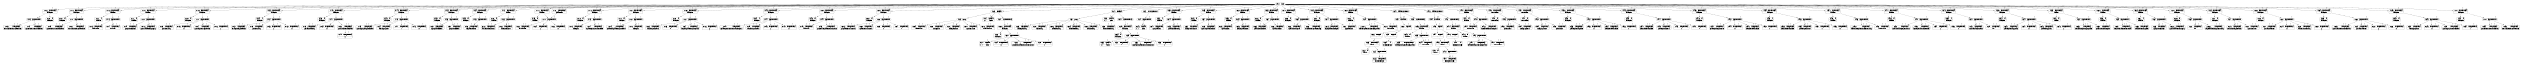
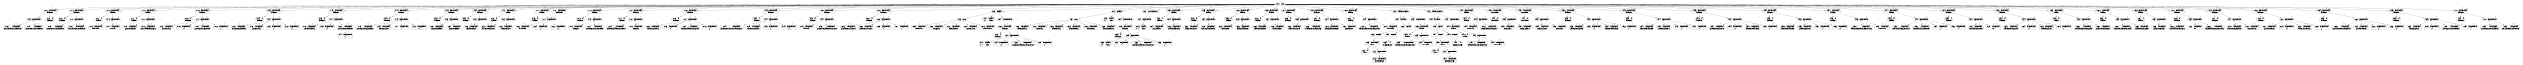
node "72708": text "StringLiteral" -> "FunctionCall"
